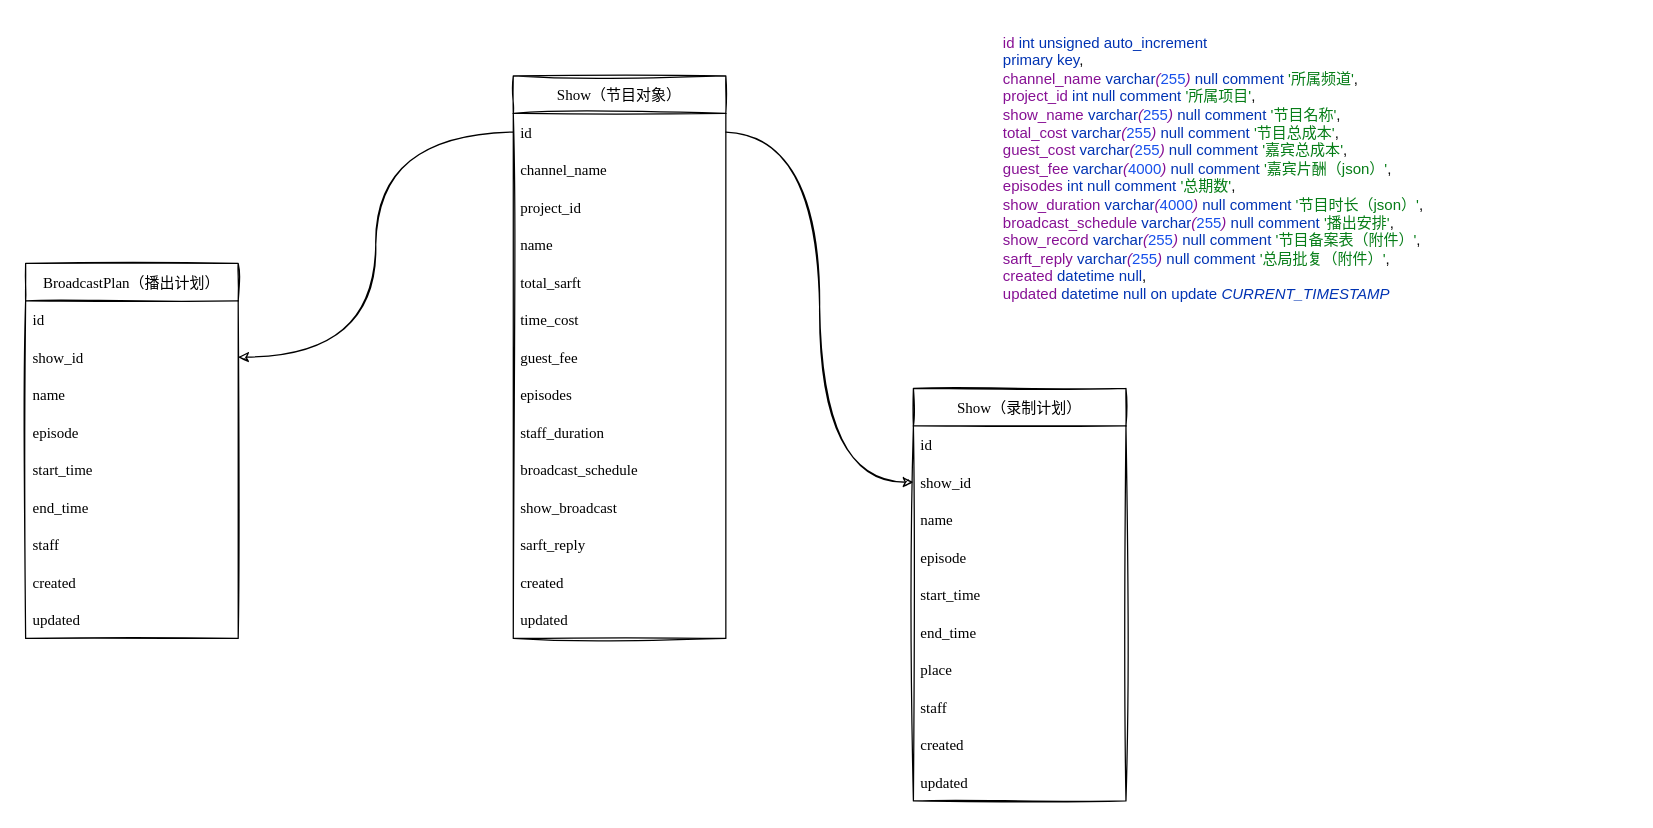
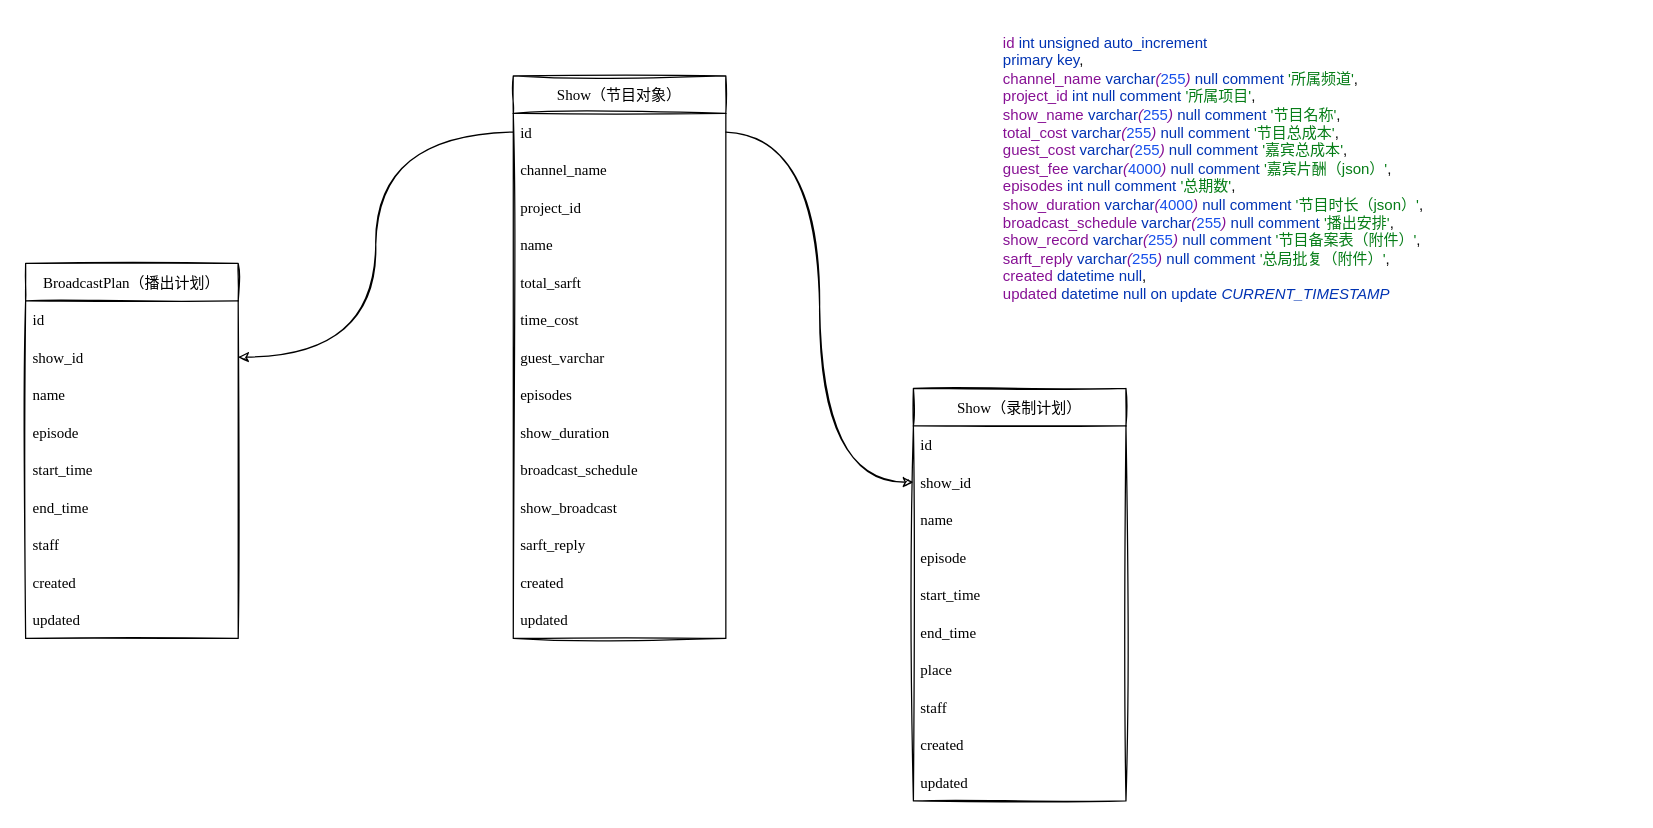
node "guest_fee": label "guest_fee" -> "guest_varchar"
node "staff_duration": label "staff_duration" -> "show_duration"
